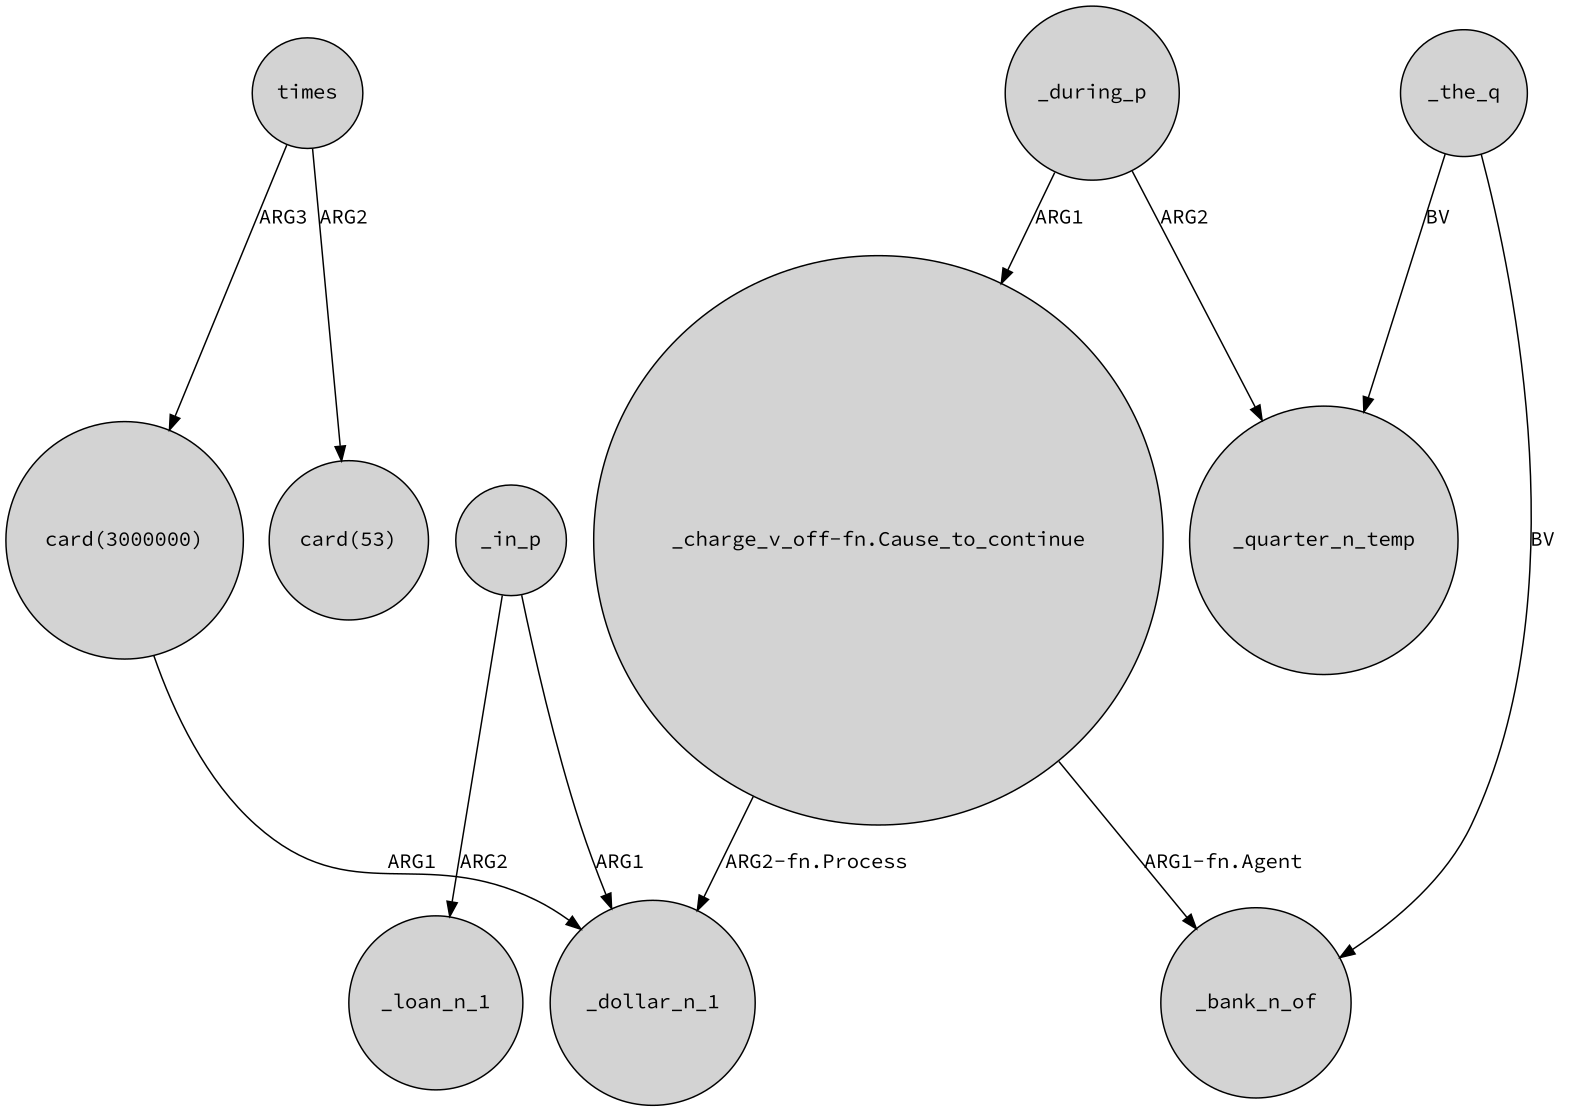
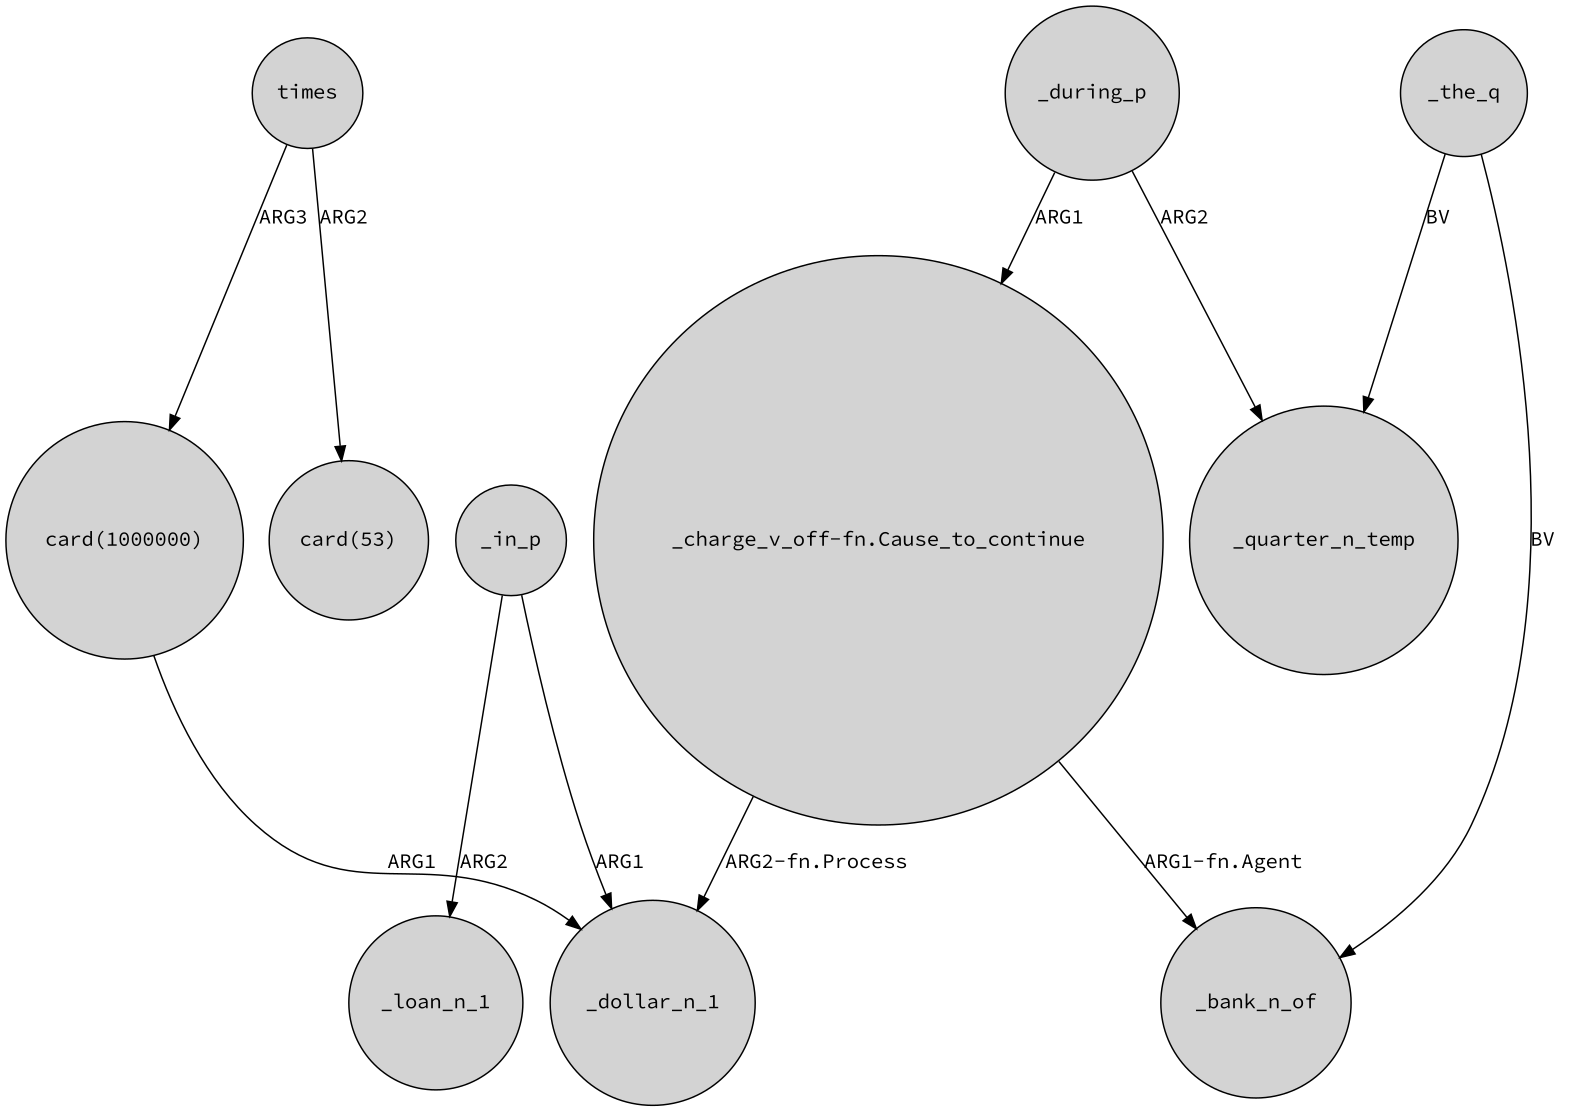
node "card(3000000)": label "card(3000000)" -> "card(1000000)"
